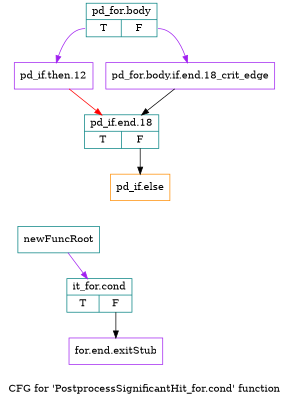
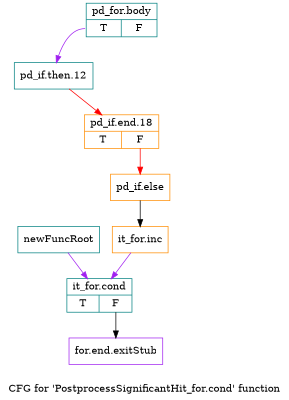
node "pd_if.then.12": color purple -> teal
node "pd_for.body.if.end.18_crit_edge": removed
node "pd_if.end.18": color teal -> darkorange
edge "pd_if.end.18" -> "pd_if.else": color black -> red
node "it_for.inc": added
